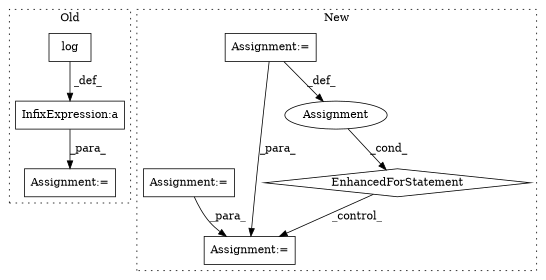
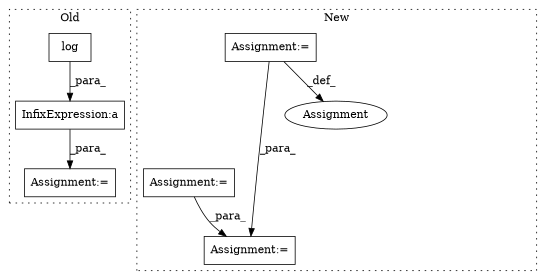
edge "log" -> "InfixExpression:a": label "_def_" -> "_para_"
node "EnhancedForStatement": removed
